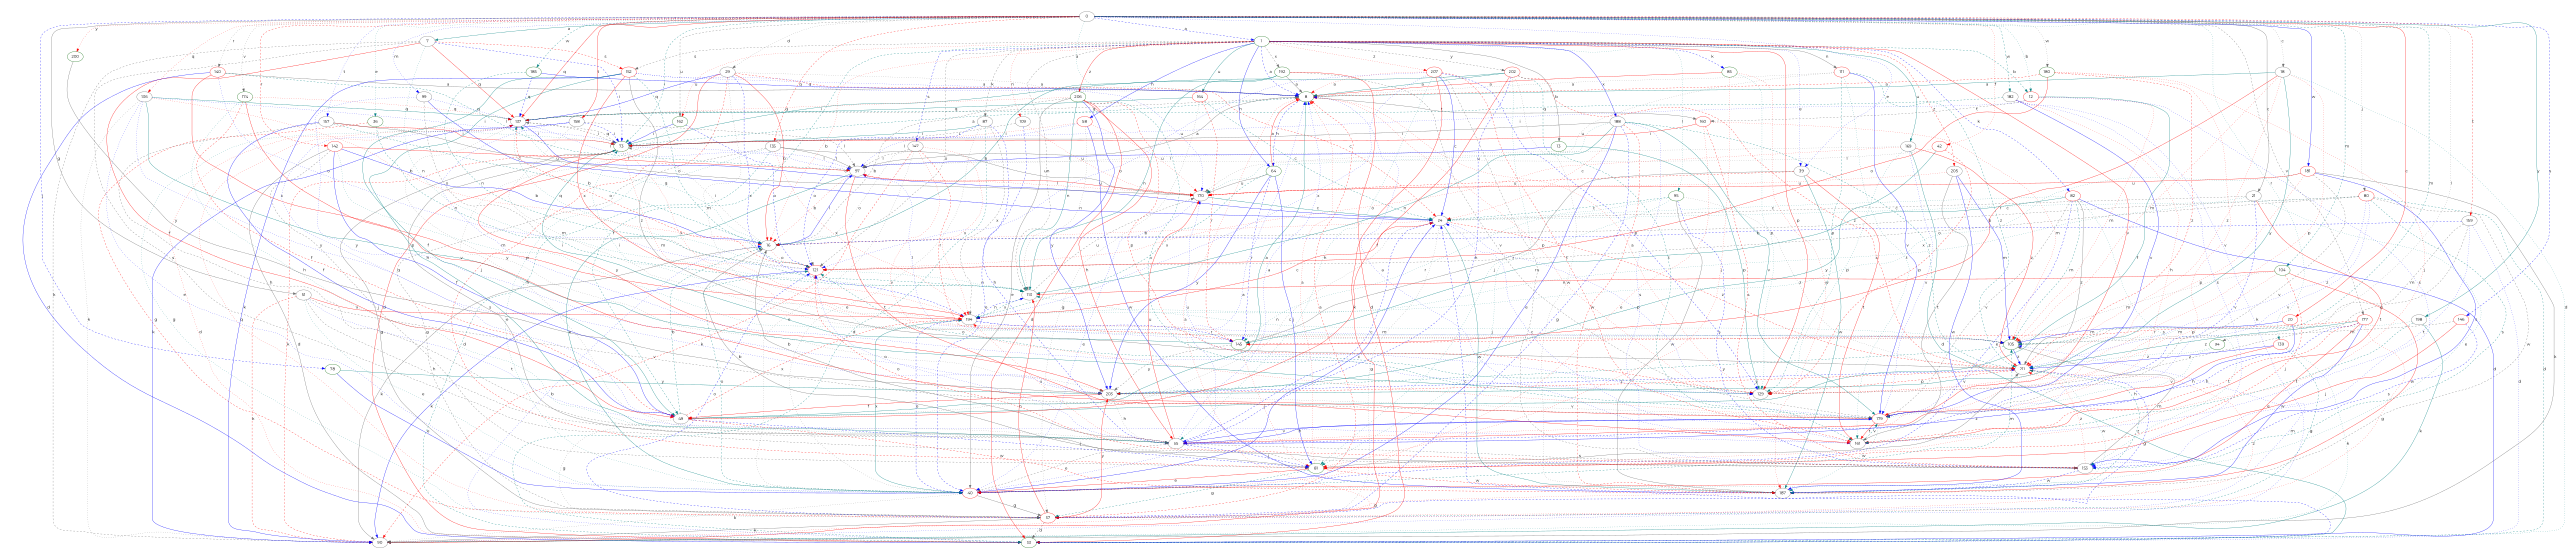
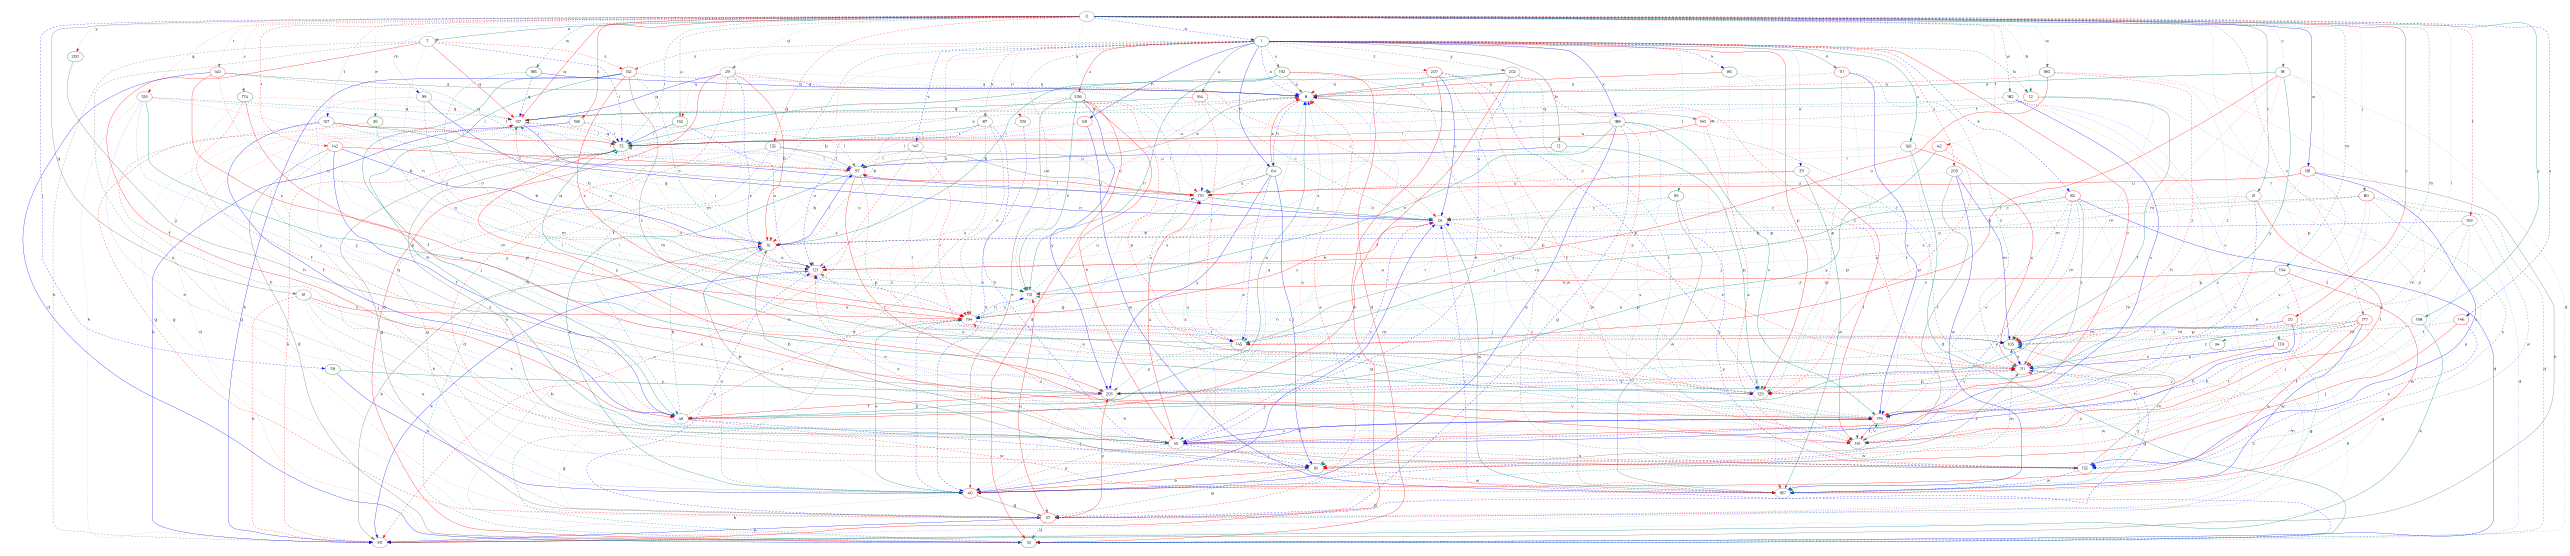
edge "0" -> "39": removed, label "e"
node "202": color red -> gray40
edge "136" -> "137": style solid -> dashed
edge "97" -> "129": added, label "p"
edge "57" -> "90": color gray40 -> blue
